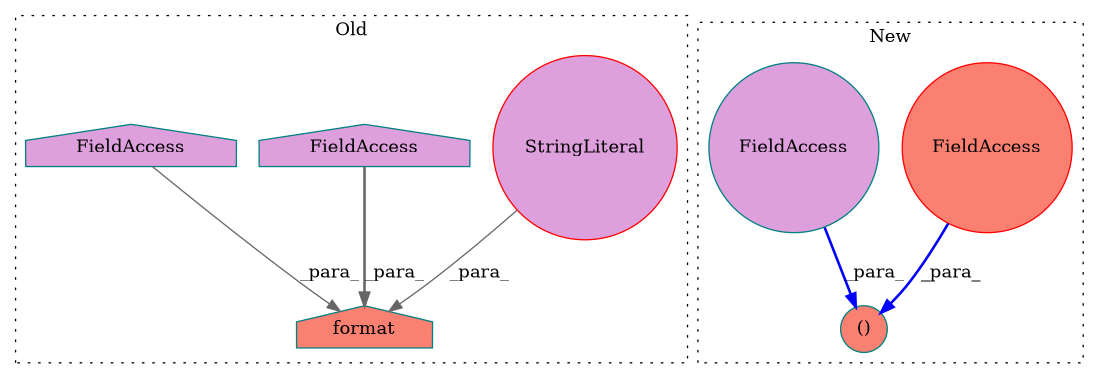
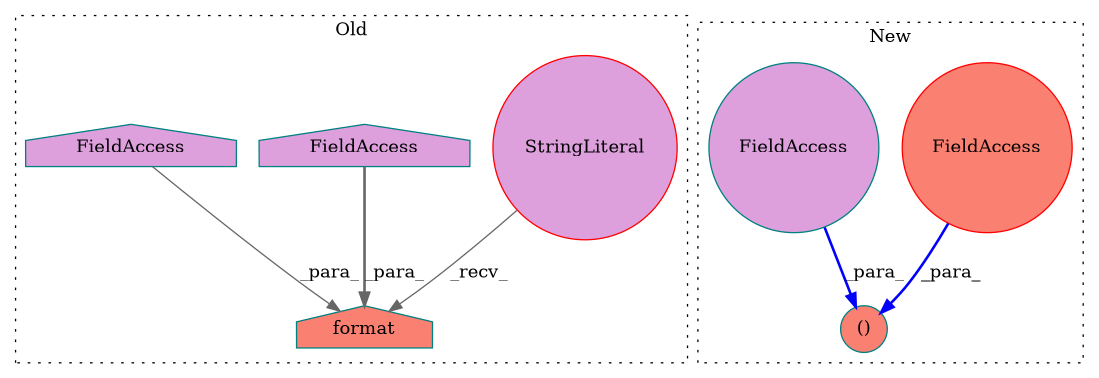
edge "StringLiteral" -> "format": label "_para_" -> "_recv_"
